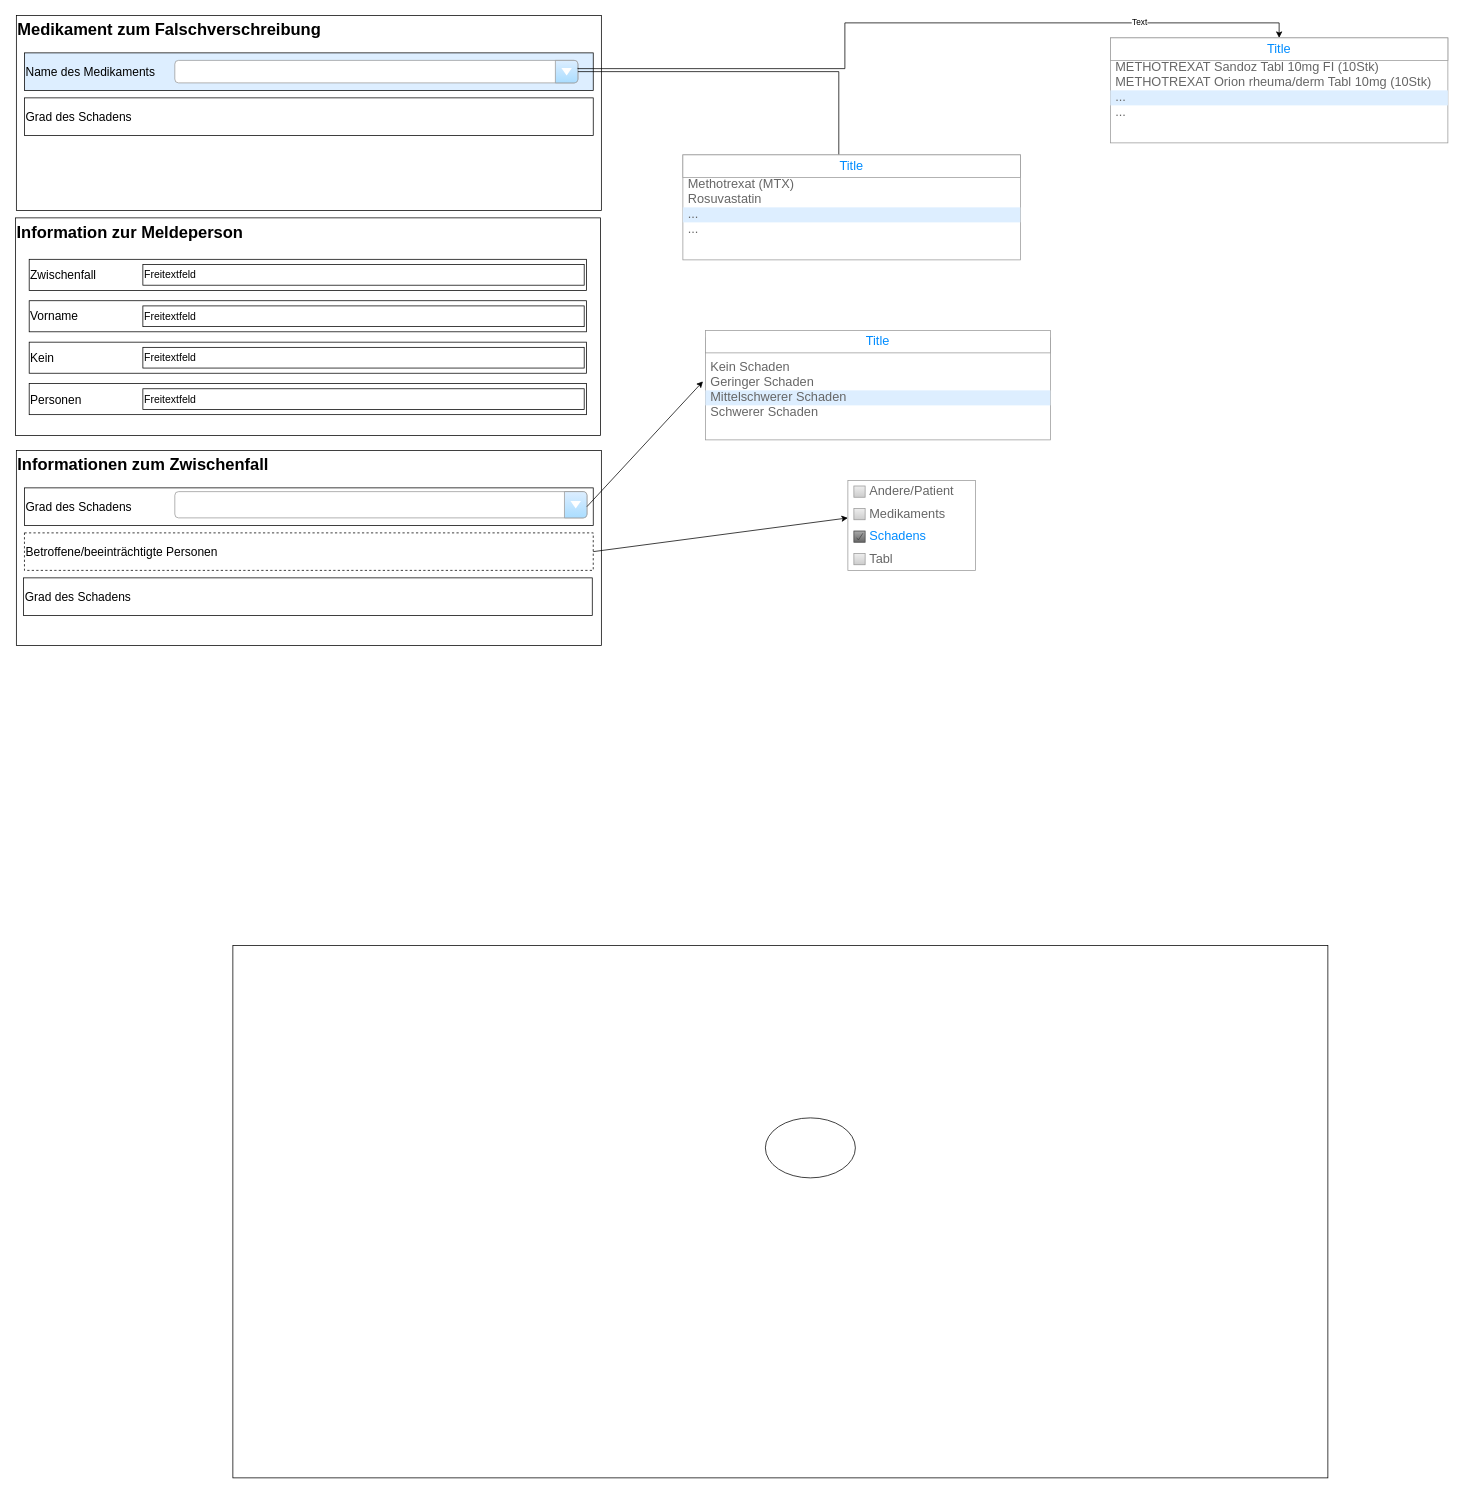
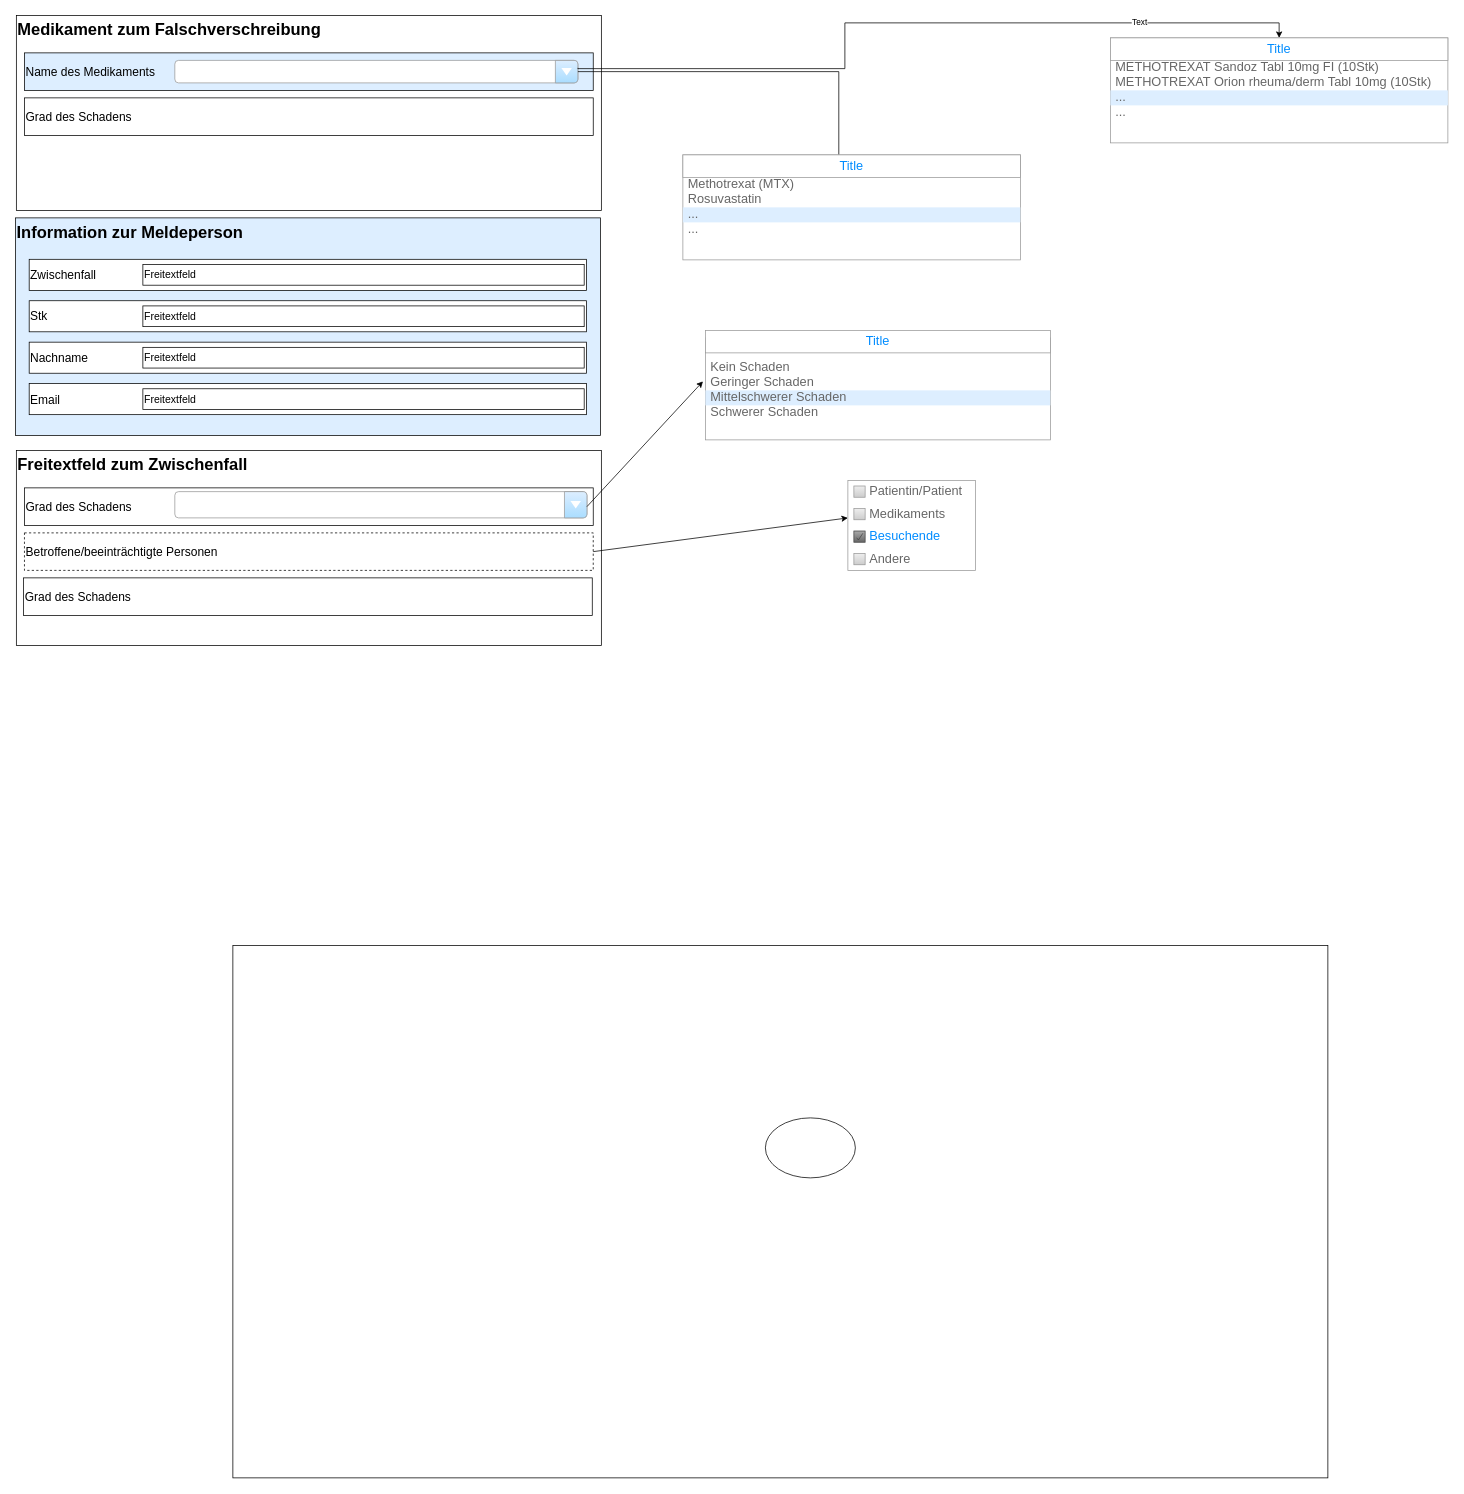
node "Information zur Meldeperson": fillcolor #ffffff -> #ddeeff
node "Vorname": label "Vorname" -> "Stk"
node "Kein": label "Kein" -> "Nachname"
node "Personen": label "Personen" -> "Email"
node "Informationen zum Zwischenfall": label "Informationen zum Zwischenfall" -> "Freitextfeld zum Zwischenfall"
node "Andere/Patient": label "Andere/Patient" -> "Patientin/Patient"
node "Schadens": label "Schadens" -> "Besuchende"
node "Tabl": label "Tabl" -> "Andere"
